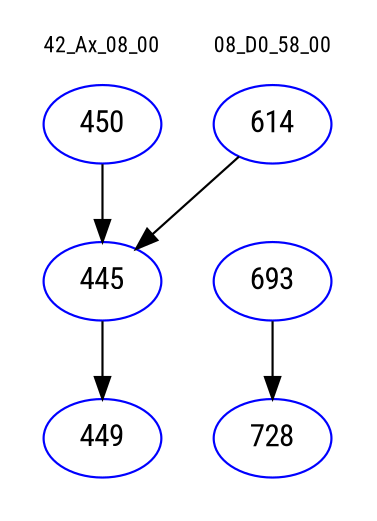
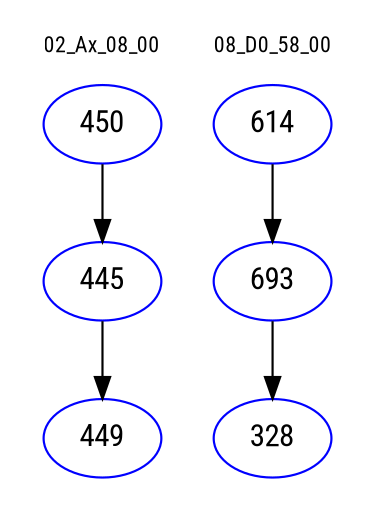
cluster "42_Ax_08_00": label "42_Ax_08_00" -> "02_Ax_08_00"
edge "614" -> "445": now "614" -> "693"
node "728": label "728" -> "328"
